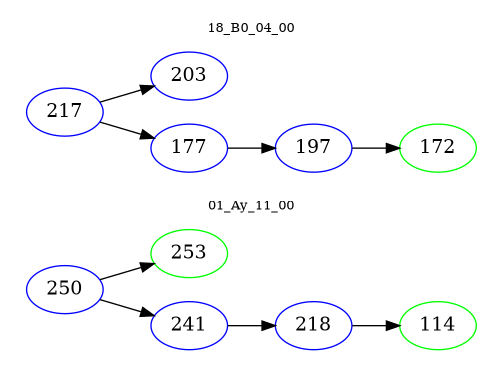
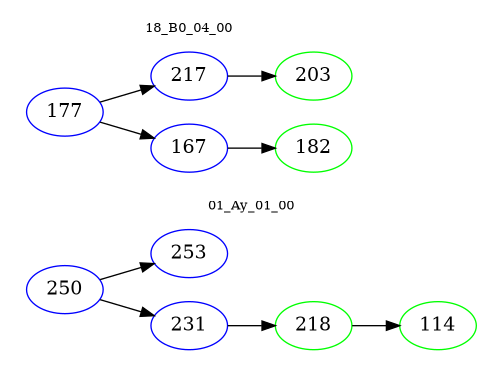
node "203": color blue -> green
edge "217" -> "177": reversed
node "197": label "197" -> "167"
node "172": label "172" -> "182"
cluster "01_Ay_11_00": label "01_Ay_11_00" -> "01_Ay_01_00"
node "253": color green -> blue
node "241": label "241" -> "231"
node "218": color blue -> green
